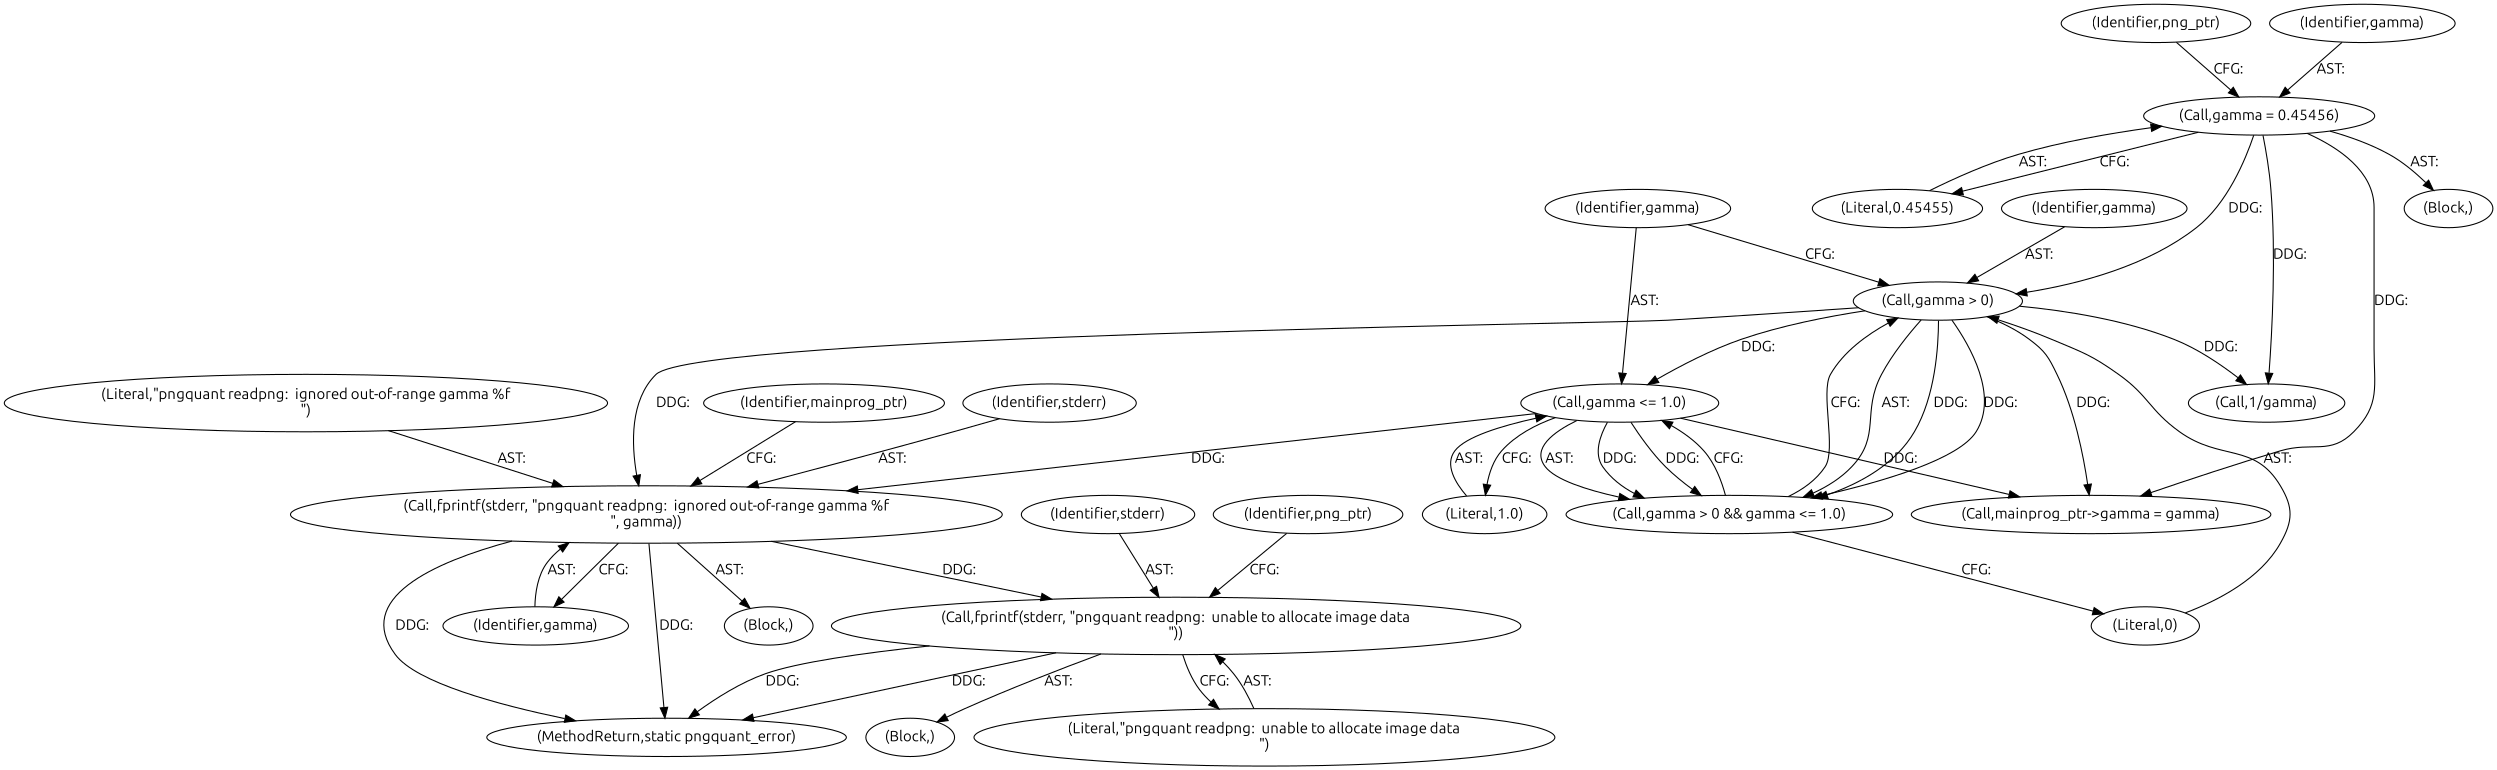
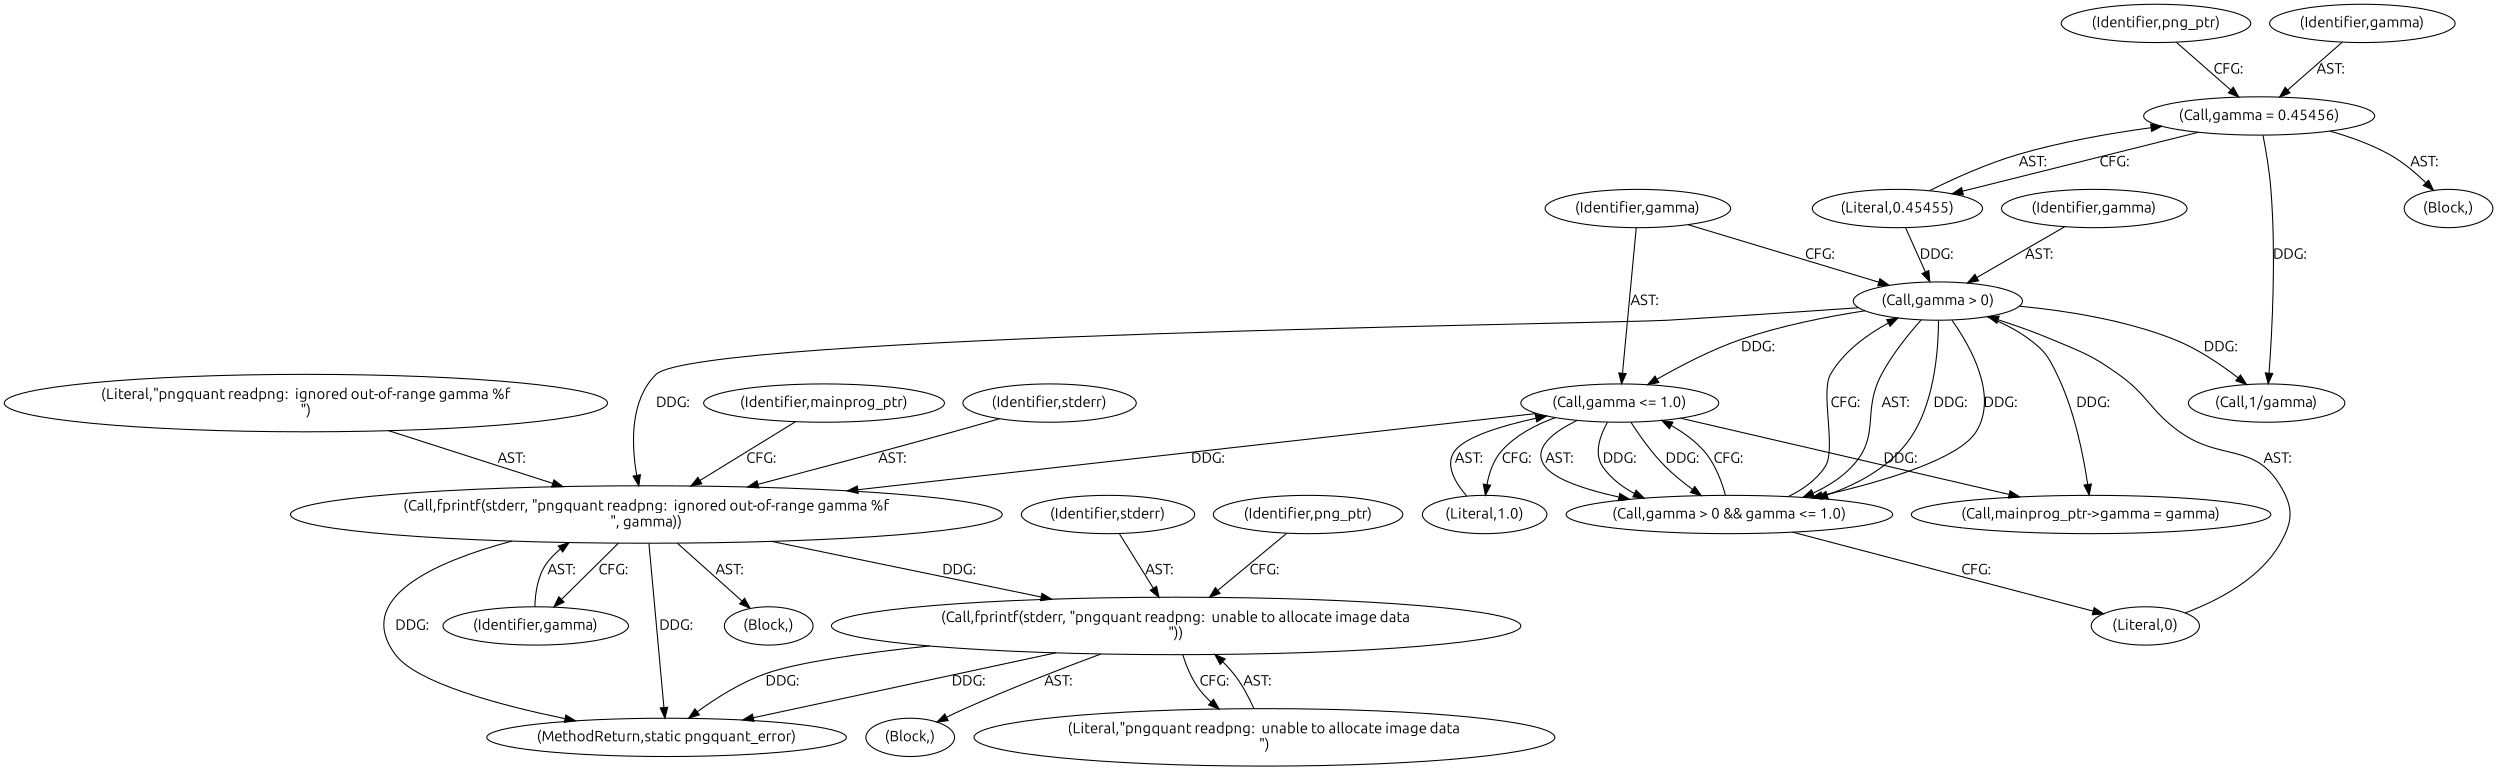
edge "(Call,gamma = 0.45456)" -> "(Call,gamma > 0)": now "(Literal,0.45455)" -> "(Call,gamma > 0)"
edge "(Call,gamma = 0.45456)" -> "(Call,mainprog_ptr->gamma = gamma)": removed, label "DDG:"
